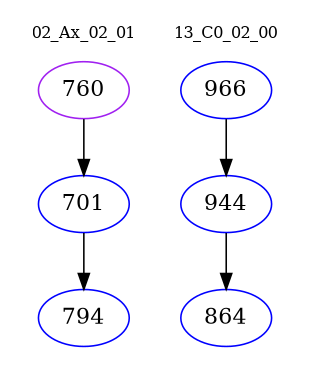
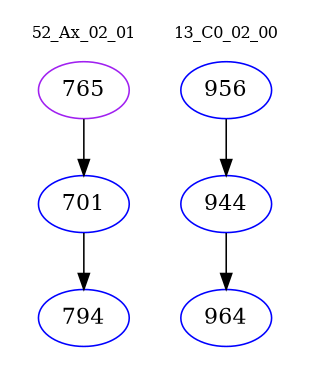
cluster "02_Ax_02_01": label "02_Ax_02_01" -> "52_Ax_02_01"
node "760": label "760" -> "765"
node "966": label "966" -> "956"
node "864": label "864" -> "964"
